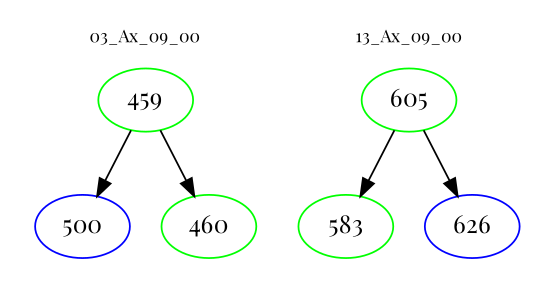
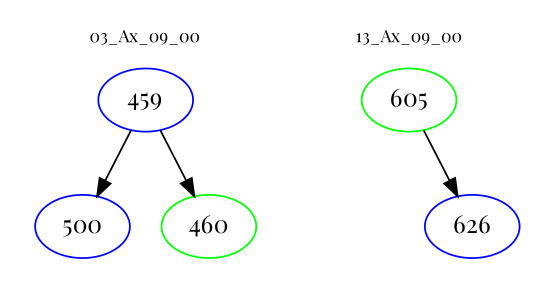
node "459": color green -> blue
node "583": removed
